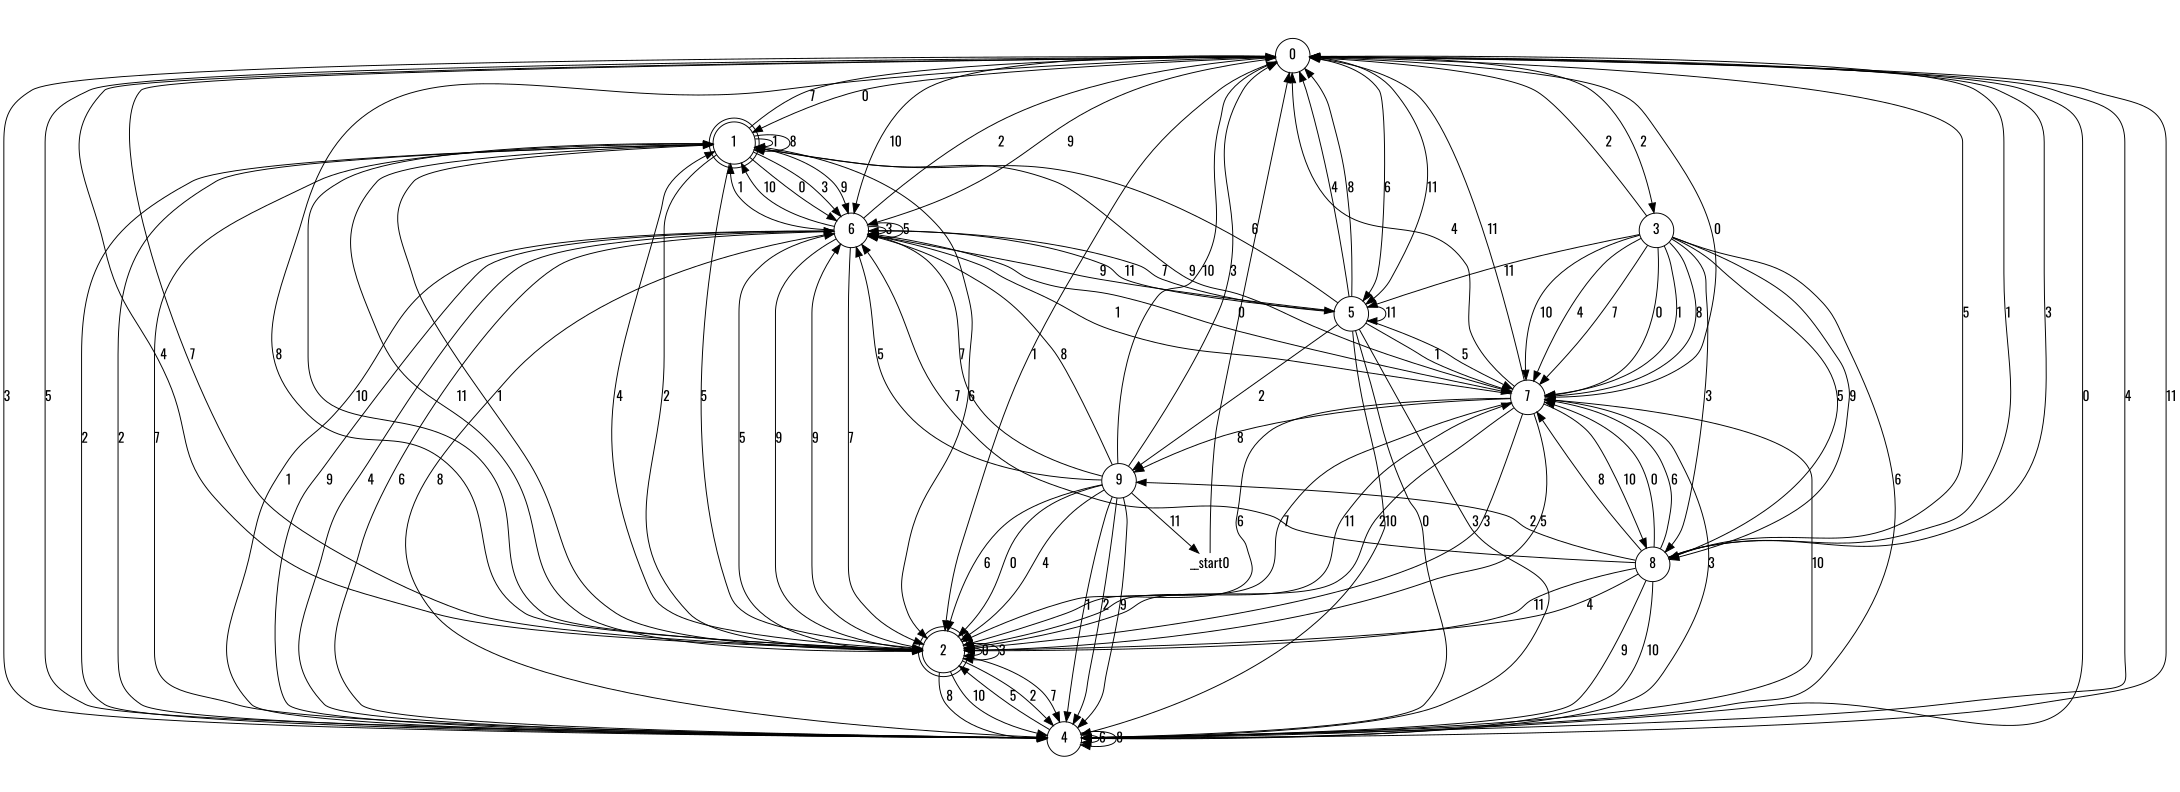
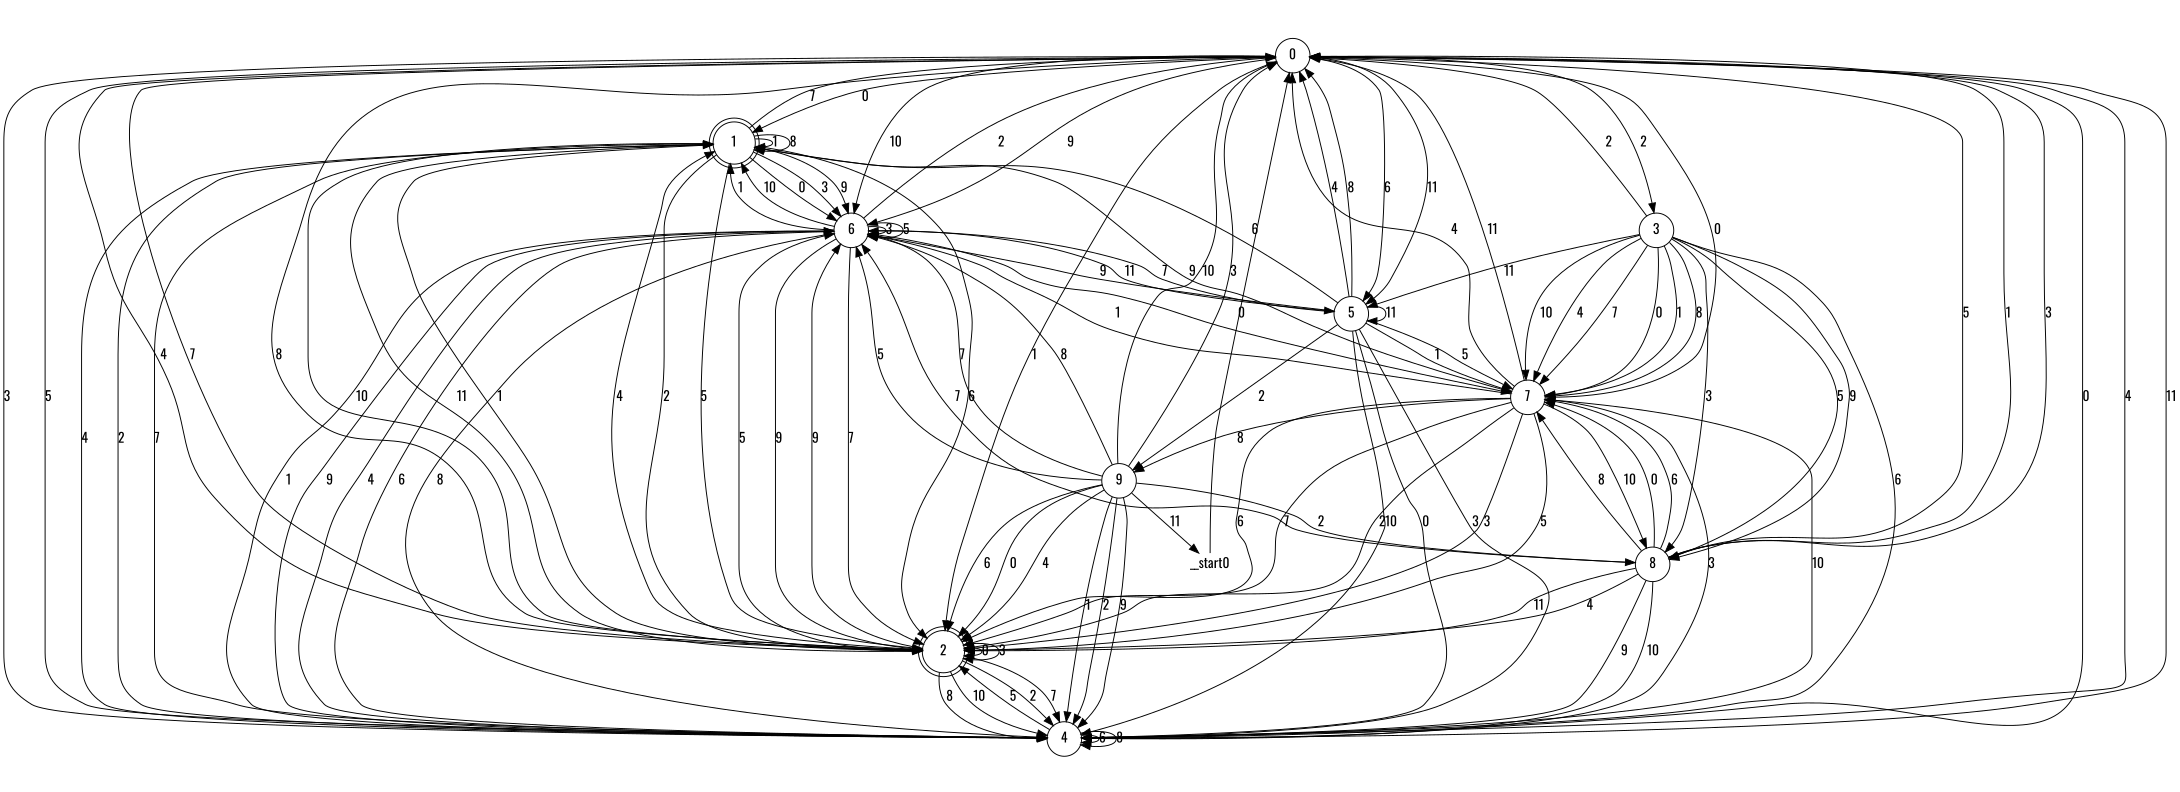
edge "1" -> "4": label "2" -> "4"
edge "8" -> "9": reversed
edge "2" -> "7": removed, label "11"
